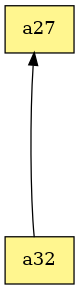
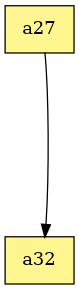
edge "a32" -> "a27": reversed
